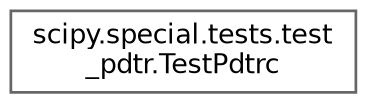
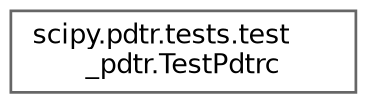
node "scipy.special.tests.test _pdtr.TestPdtrc": label "scipy.special.tests.test _pdtr.TestPdtrc" -> "scipy.pdtr.tests.test _pdtr.TestPdtrc"
